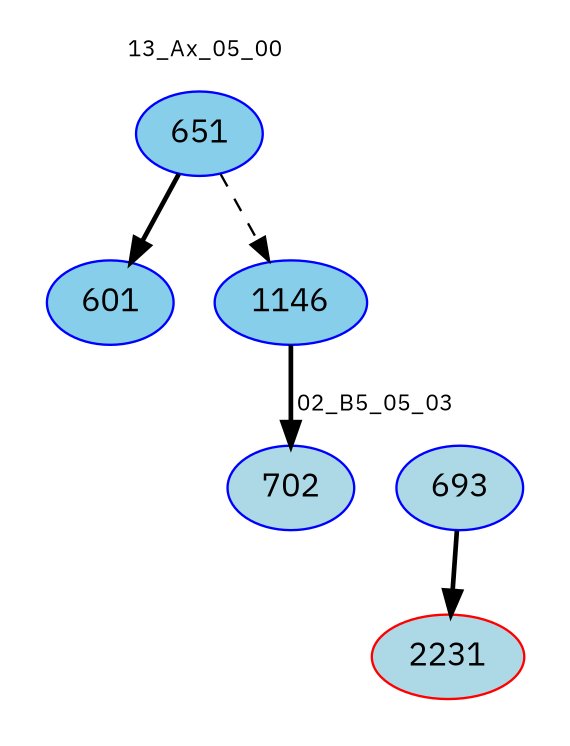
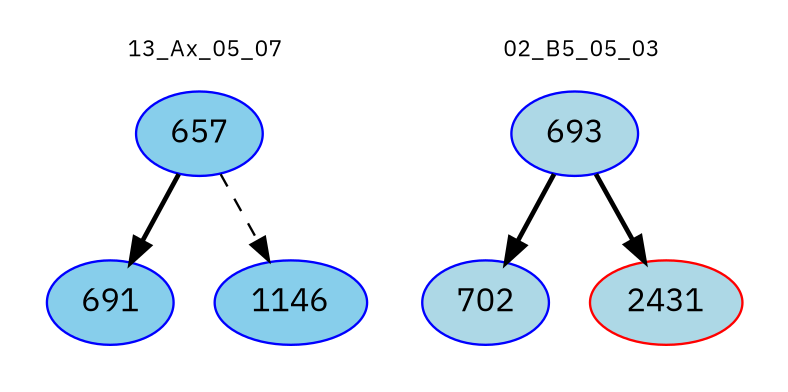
cluster "13_Ax_05_00": label "13_Ax_05_00" -> "13_Ax_05_07"
node "651": label "651" -> "657"
node "601": label "601" -> "691"
edge "1146" -> "702": now "693" -> "702"
node "2231": label "2231" -> "2431"
